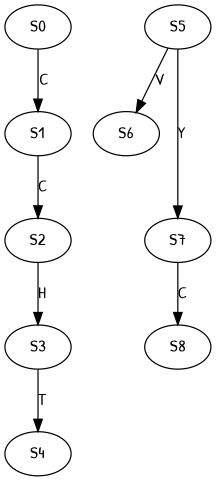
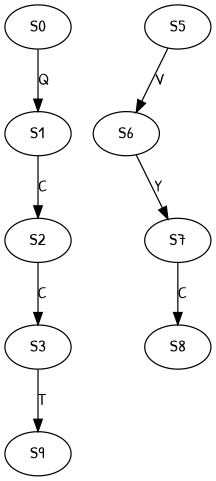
edge "S0" -> "S1": label "C" -> "Q"
edge "S5" -> "S7": now "S6" -> "S7"
edge "S2" -> "S3": label "H" -> "C"
node "S4": label "S4" -> "S9"
